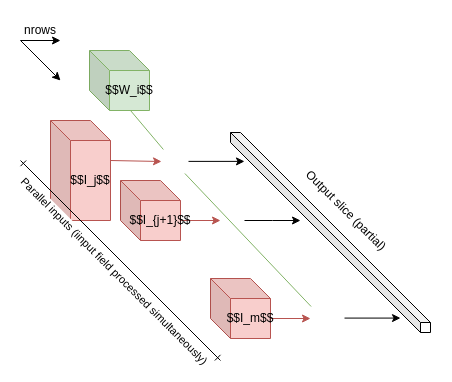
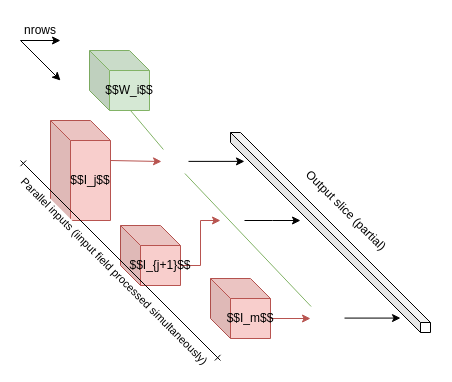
node "$$I_{j+1}$$": moved (151, 211) -> (151, 256)
